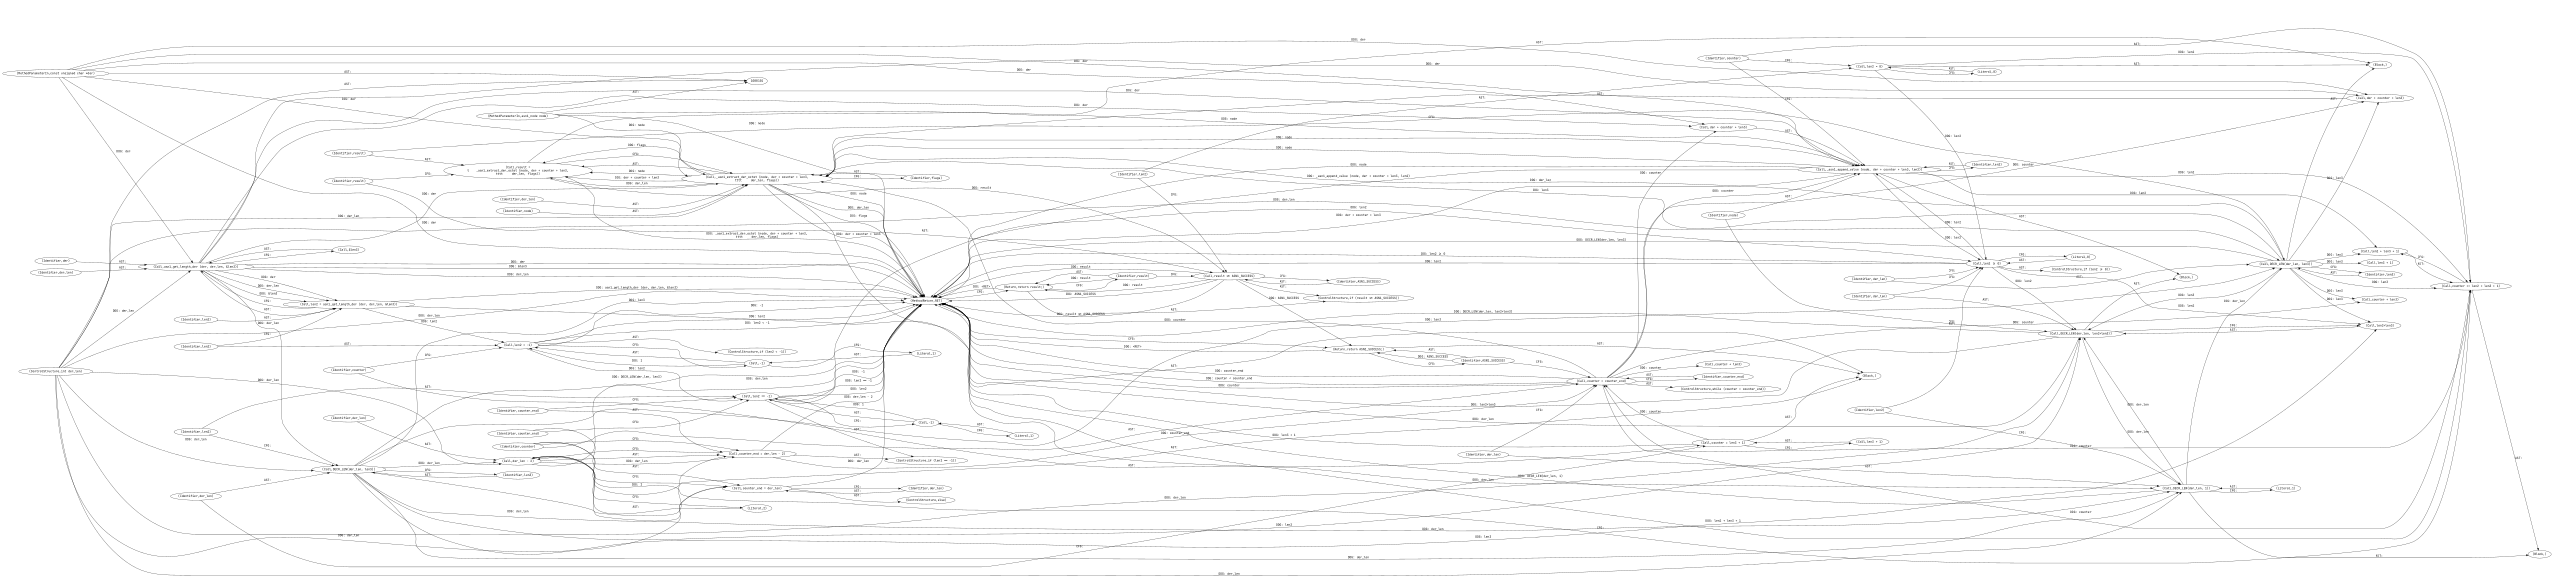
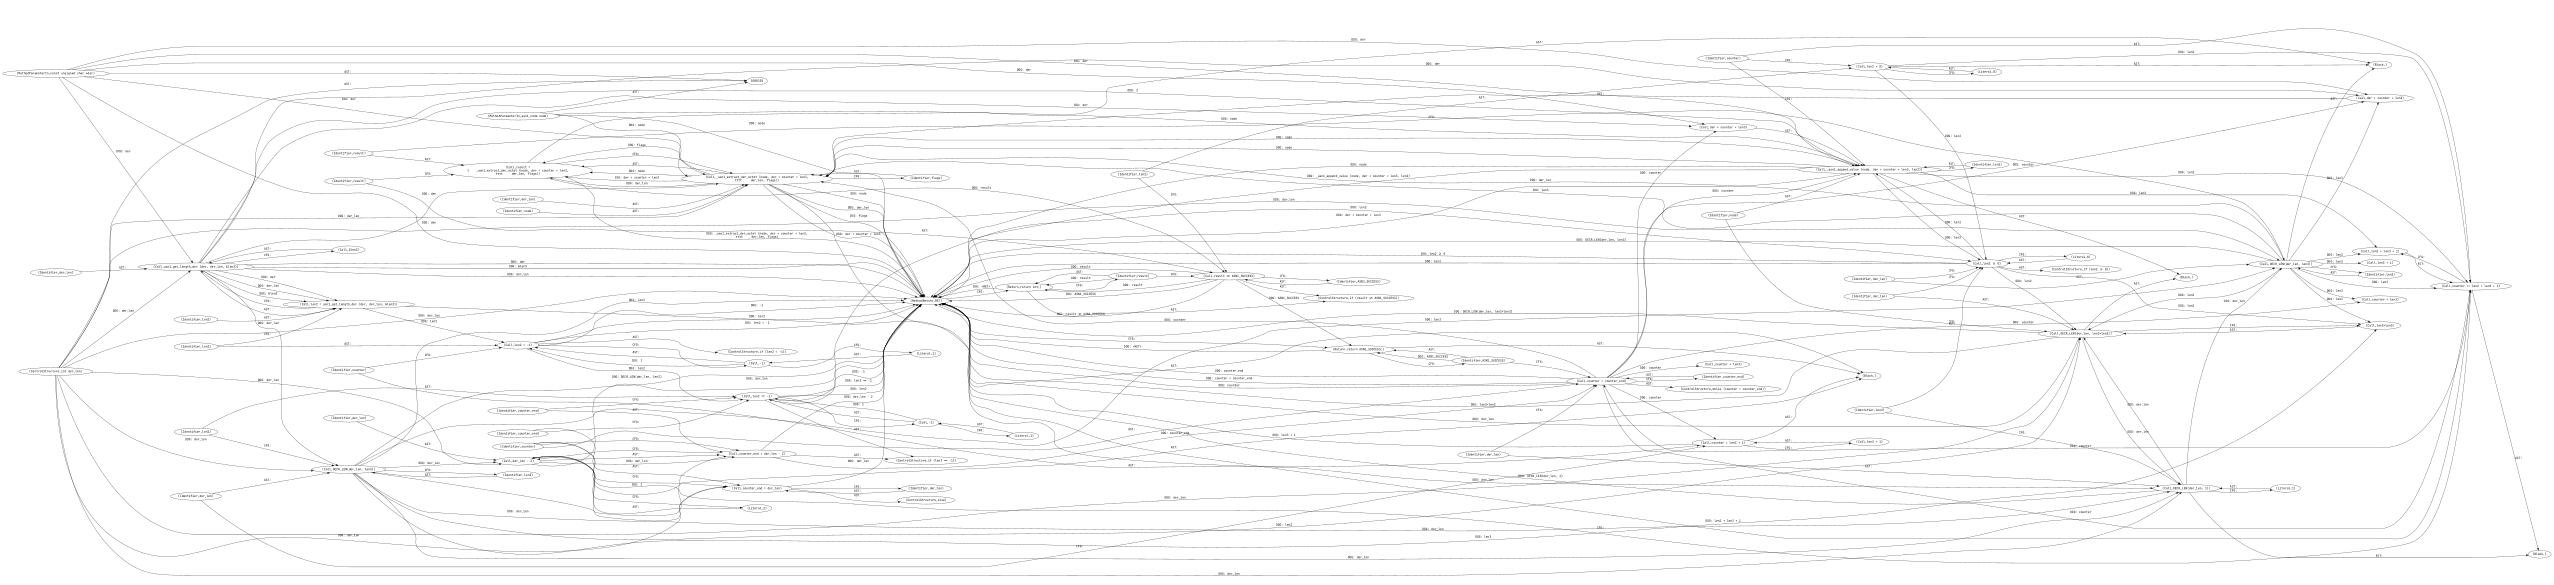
edge "(Call,asn1_get_length_der (der, der_len, &len3))" -> "(Call,_asn1_append_value (node, der + counter + len3, len2))": label "DDG: der" -> "DDG: 2"
node "(Identifier,der)": removed
node "(Return,return result;)": label "(Return,return result;)" -> "(Return,return int;)"
edge "(Call,len2 = asn1_get_length_der (der, der_len, &len3))" -> "(MethodReturn,RET)": removed, label "DDG: asn1_get_length_der (der, der_len, &len3)"
edge "(Call,counter = len3 + 1)" -> "(Call,counter < counter_end)": reversed
